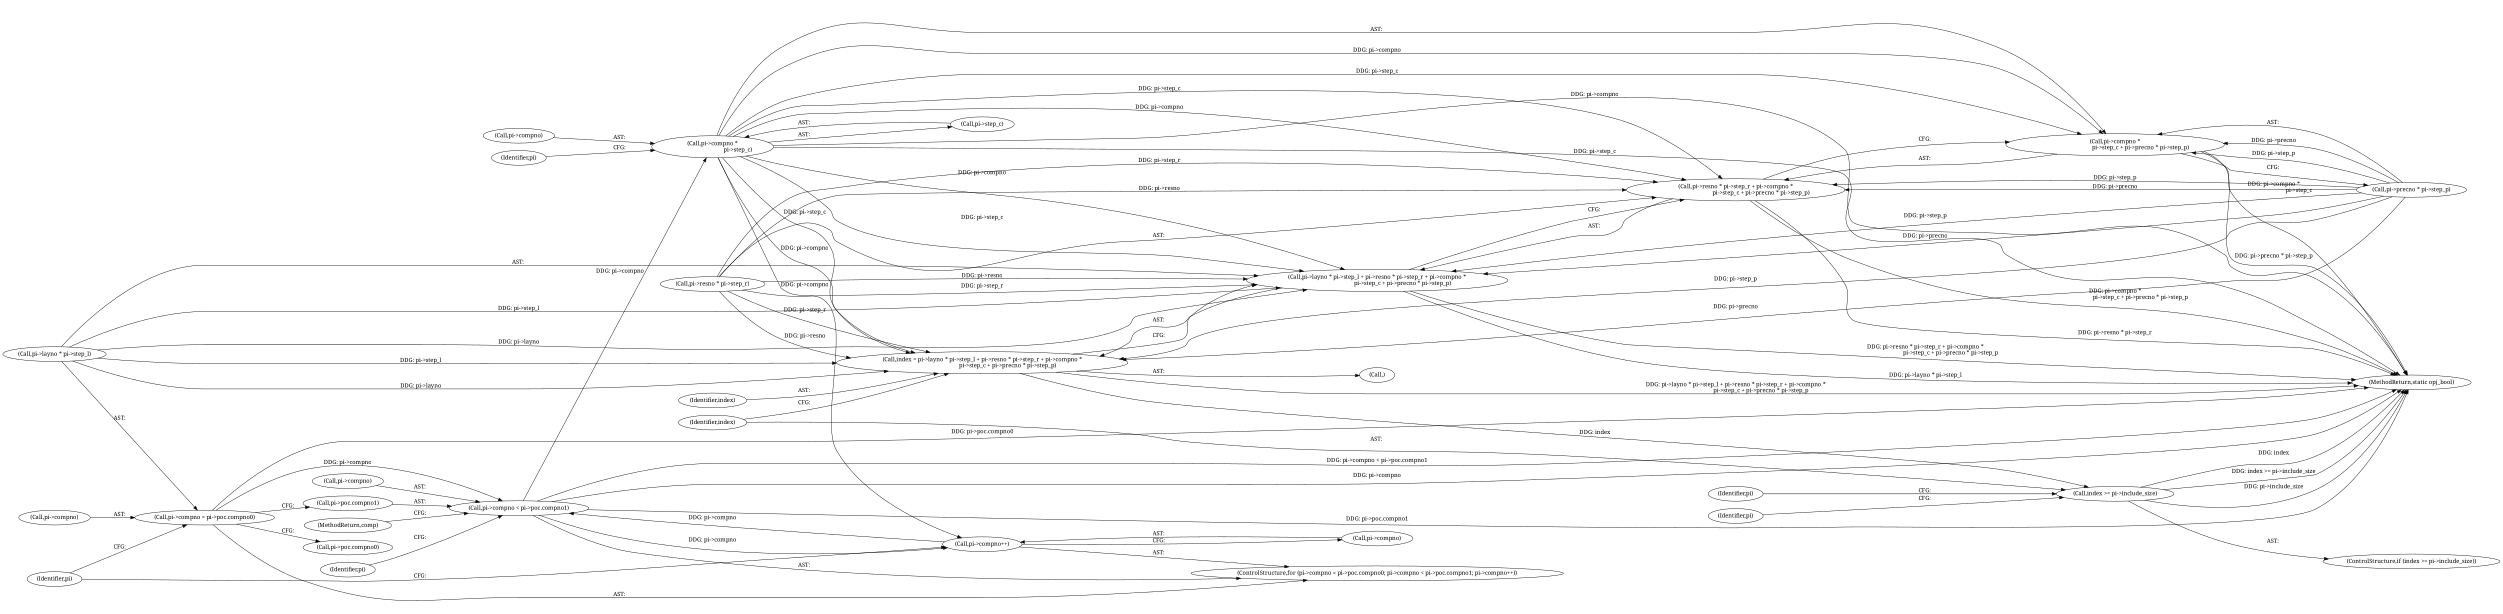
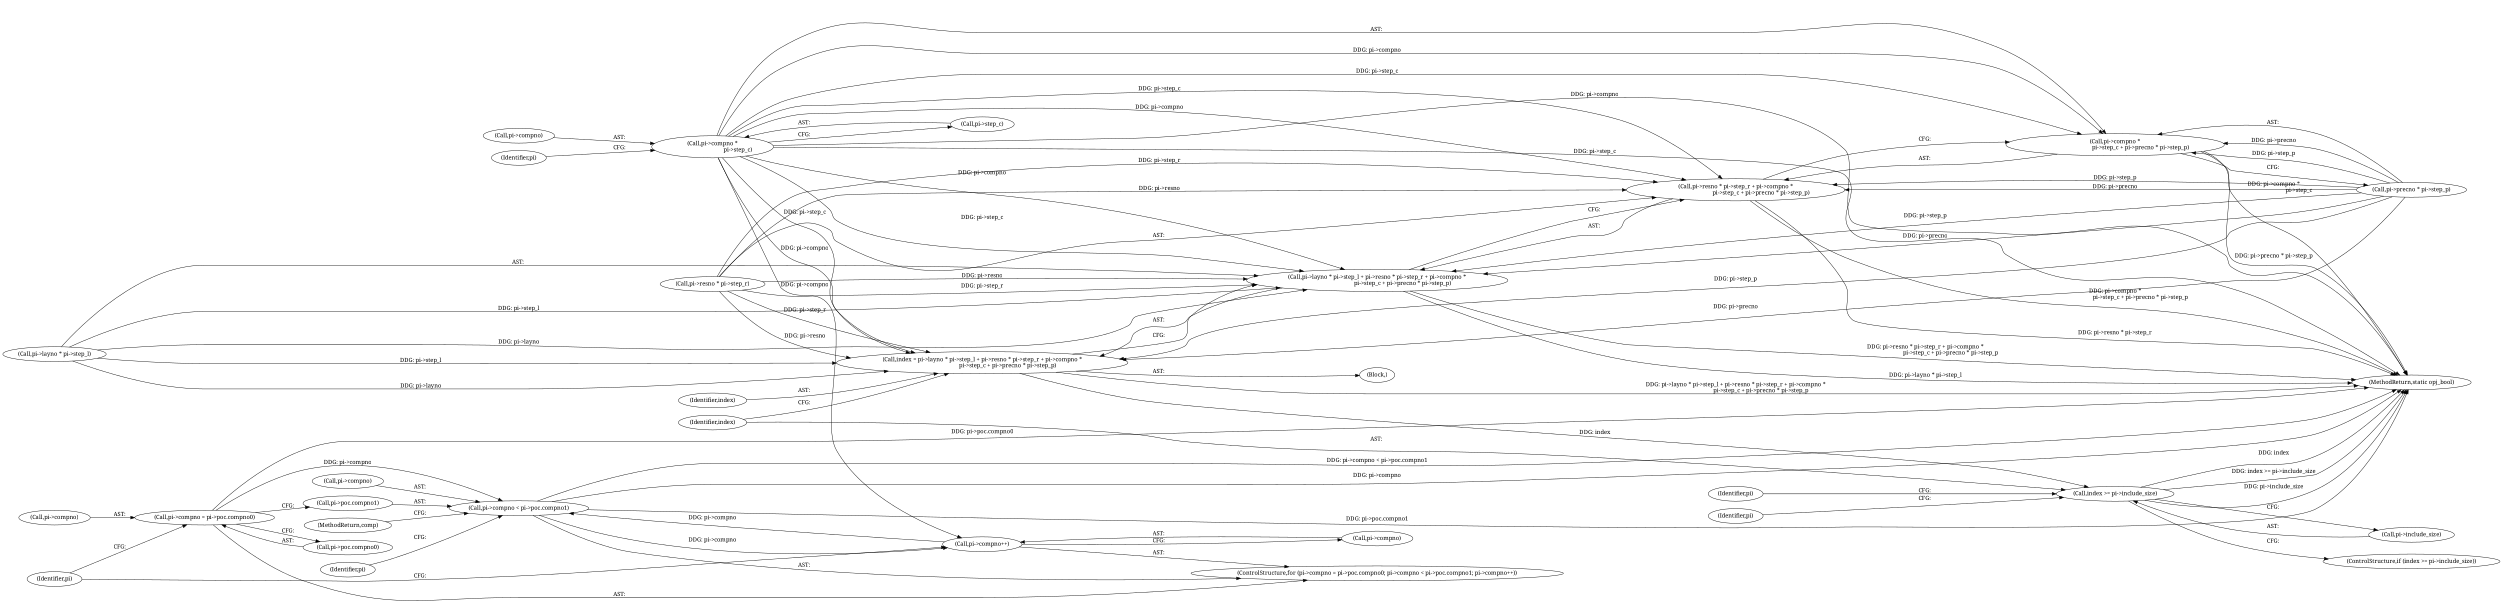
edge "(Call,pi->compno * pi->step_c)" -> "(Call,pi->step_c)": label "AST: " -> "CFG: "
edge "(Call,pi->compno < pi->poc.compno1)" -> "(Call,pi->compno * pi->step_c)": removed, label "DDG: pi->compno"
node "(Call,)": label "(Call,)" -> "(Block,)"
edge "(Call,pi->layno * pi->step_l)" -> "(Call,pi->compno = pi->poc.compno0)": now "(Call,pi->poc.compno0)" -> "(Call,pi->compno = pi->poc.compno0)"
node "(Call,pi->include_size)": added
edge "(Call,index >= pi->include_size)" -> "(ControlStructure,if (index >= pi->include_size))": label "AST: " -> "CFG: "
